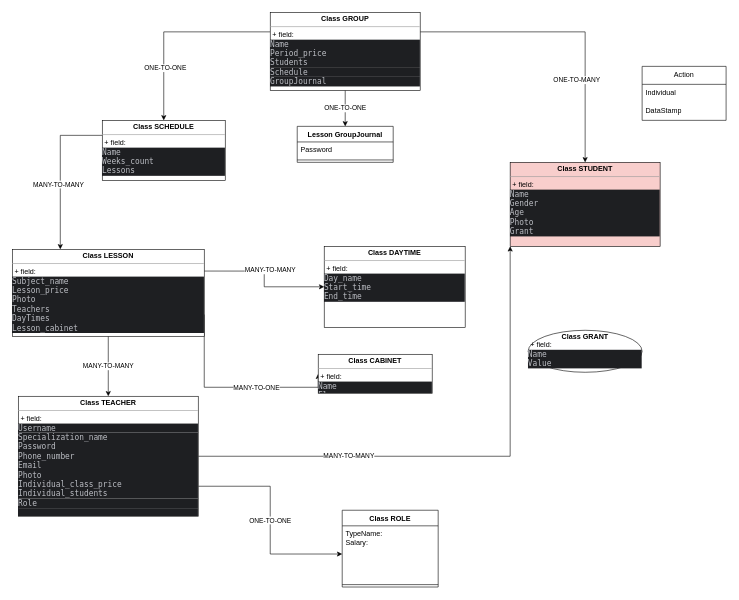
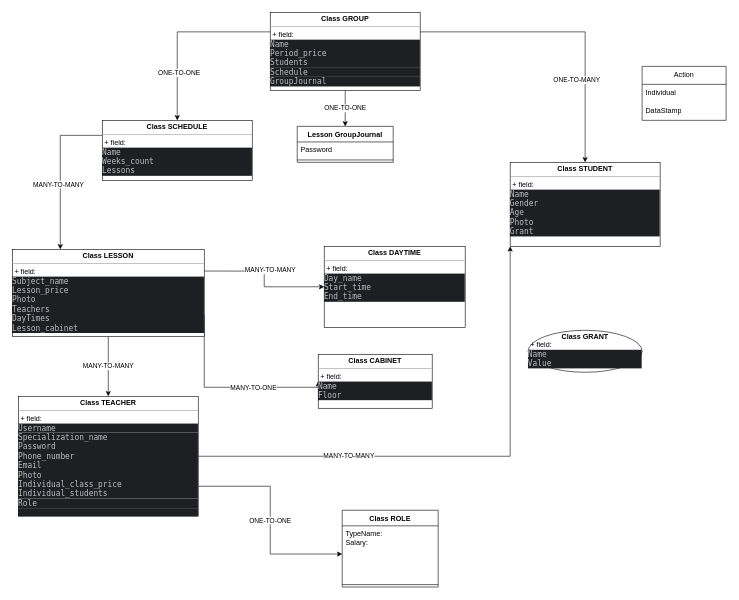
node "Class SCHEDULE + field: Name Weeks_count Lessons": size 123x60 -> 150x60
node "Class STUDENT + field: Name Gender Age Photo Grant": fillcolor #f8cecc -> #ffffff
node "Class CABINET + field: Name Floor": size 114x39 -> 114x54
